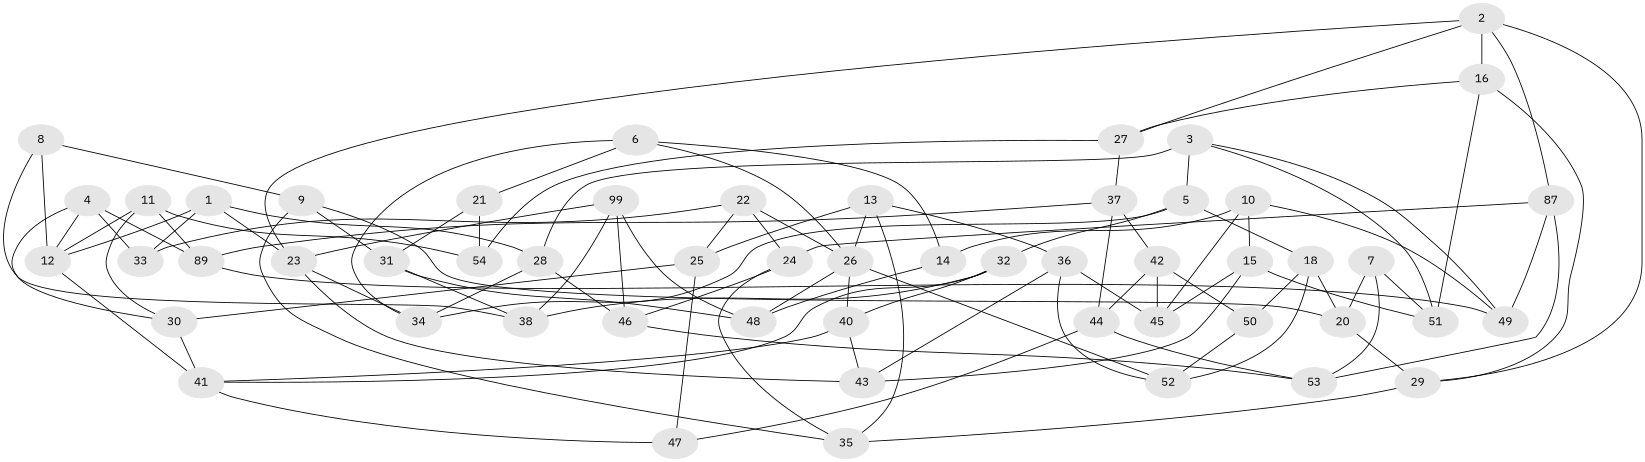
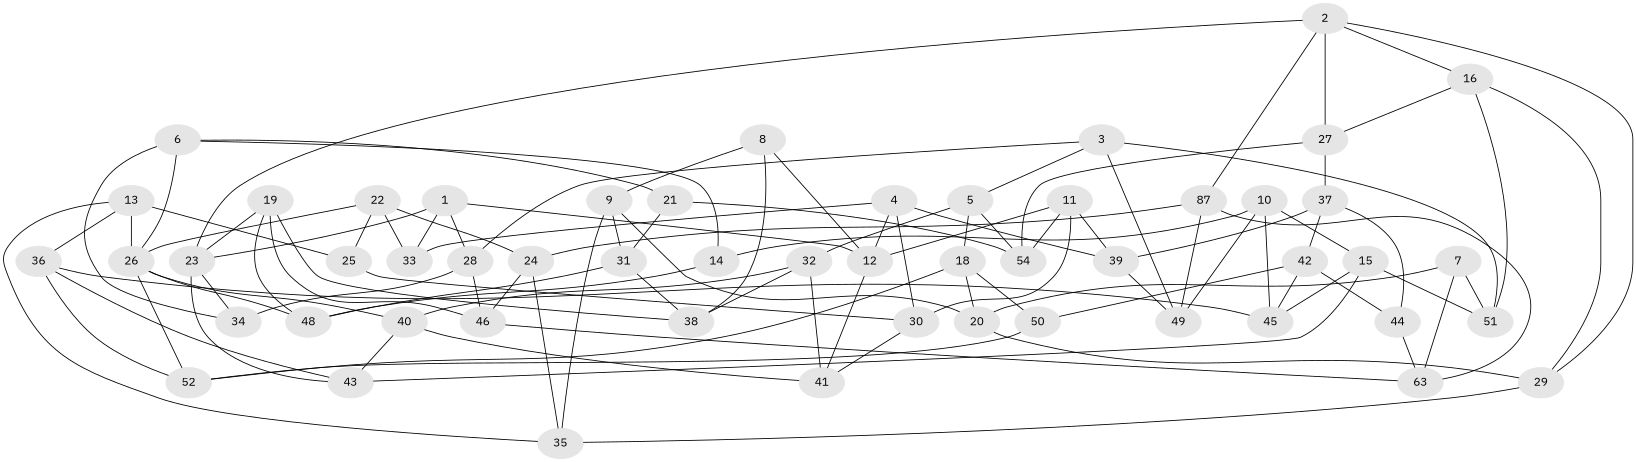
node "99": label "99" -> "19"
edge "5" -- "34": now "5" -- "54"
node "89": label "89" -> "39"
node "53": label "53" -> "63"
node "47": removed
